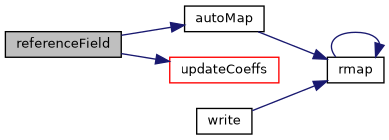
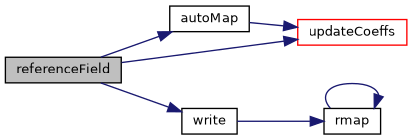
edge "autoMap" -> "rmap": now "autoMap" -> "updateCoeffs"
edge "referenceField" -> "write": added
